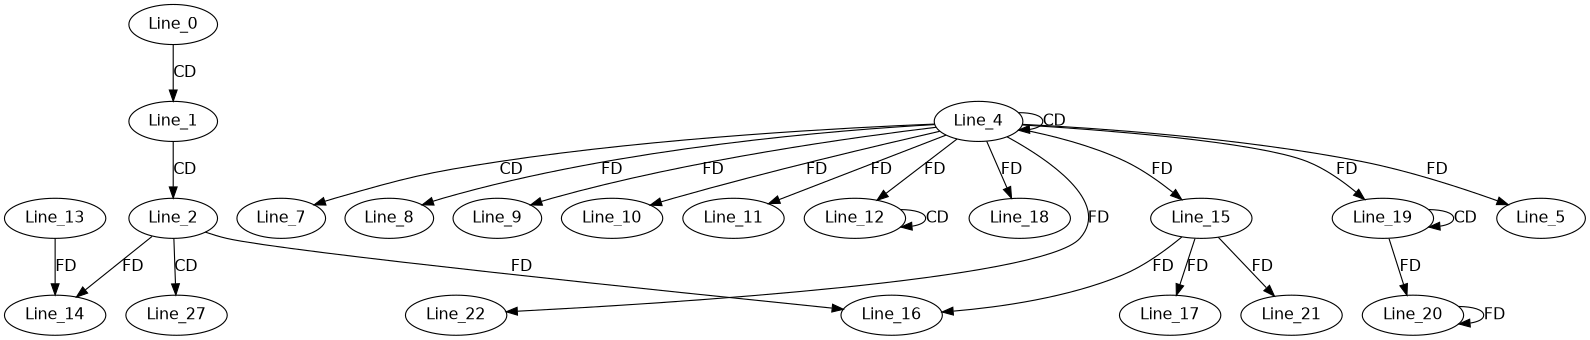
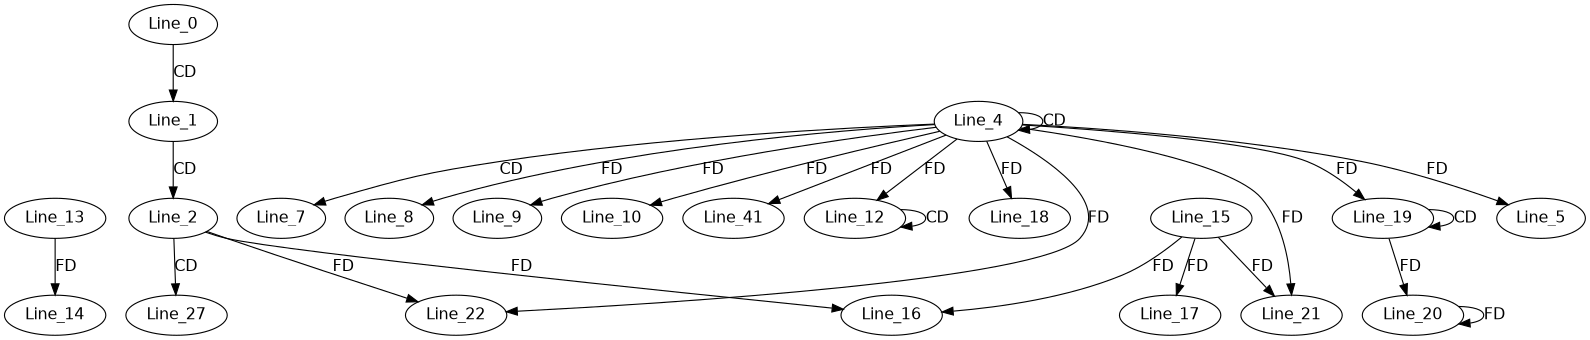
edge "Line_4" -> "Line_15": now "Line_4" -> "Line_21"
node "Line_11": label "Line_11" -> "Line_41"
edge "Line_2" -> "Line_14": now "Line_2" -> "Line_22"
